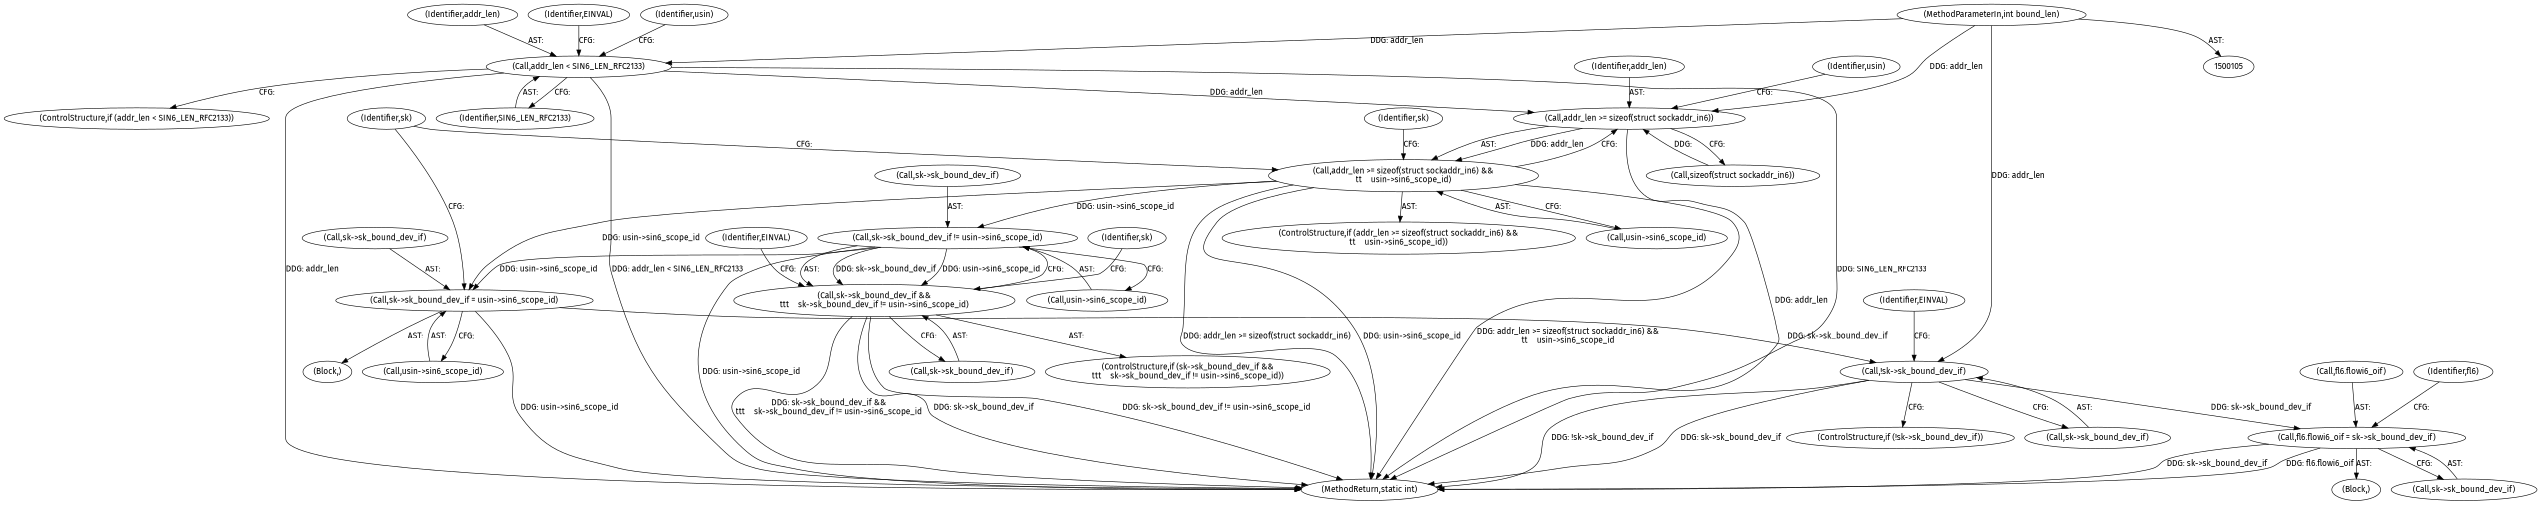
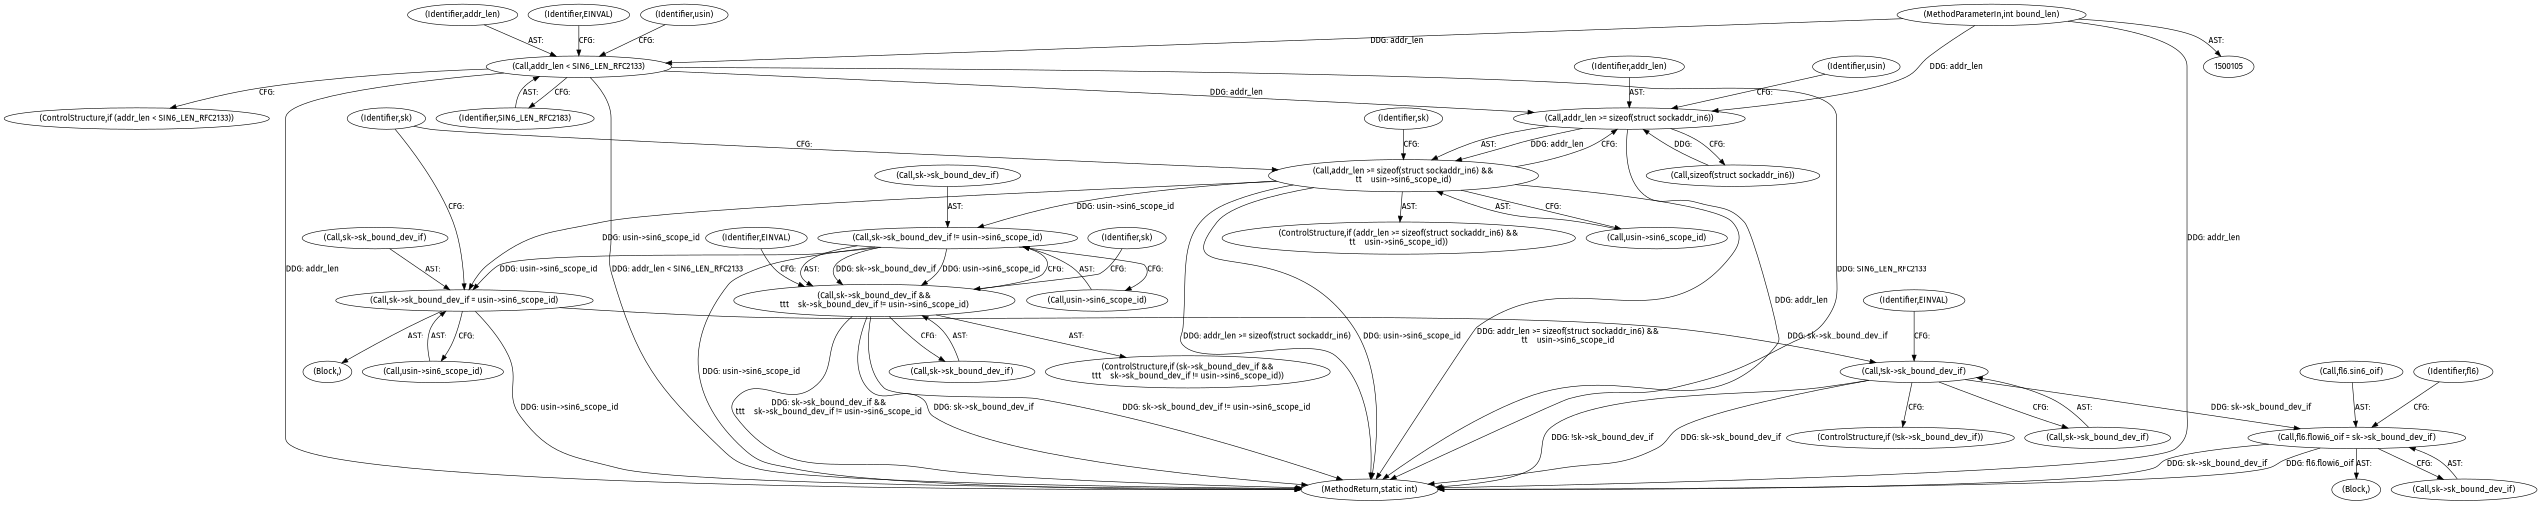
node "(Identifier,SIN6_LEN_RFC2133)": label "(Identifier,SIN6_LEN_RFC2133)" -> "(Identifier,SIN6_LEN_RFC2183)"
edge "(MethodParameterIn,int bound_len)" -> "(Call,!sk->sk_bound_dev_if)": now "(MethodParameterIn,int bound_len)" -> "(MethodReturn,static int)"
node "(Call,fl6.flowi6_oif)": label "(Call,fl6.flowi6_oif)" -> "(Call,fl6.sin6_oif)"
